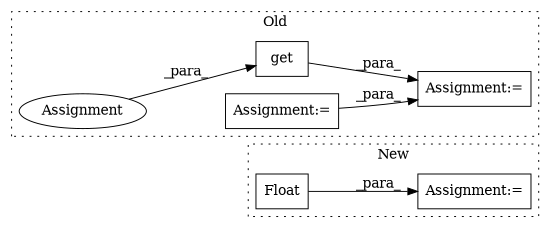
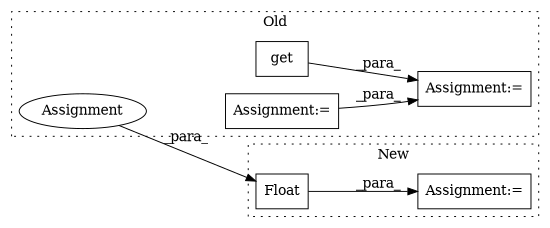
edge "Assignment" -> "get": now "Assignment" -> "Float"
